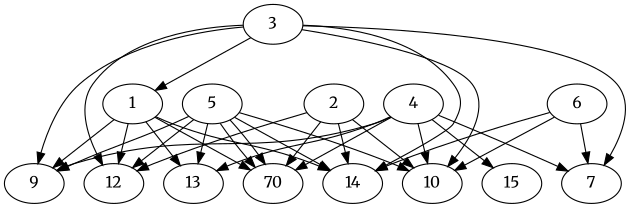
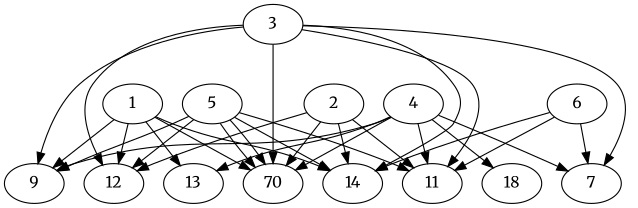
edge "3" -> "1": now "3" -> "70"
edge "5" -> "13": removed
node "10": label "10" -> "11"
node "15": label "15" -> "18"
